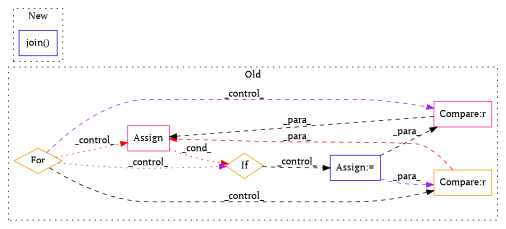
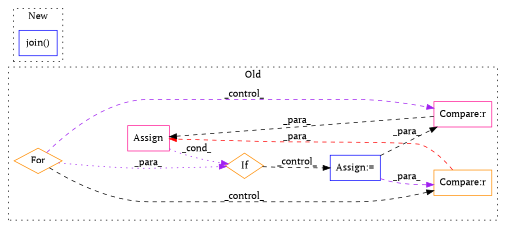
edge "For" -> "Assign": removed, label "_control_"
edge "Assign" -> "If": color red -> purple
edge "For" -> "If": label "_control_" -> "_para_"
